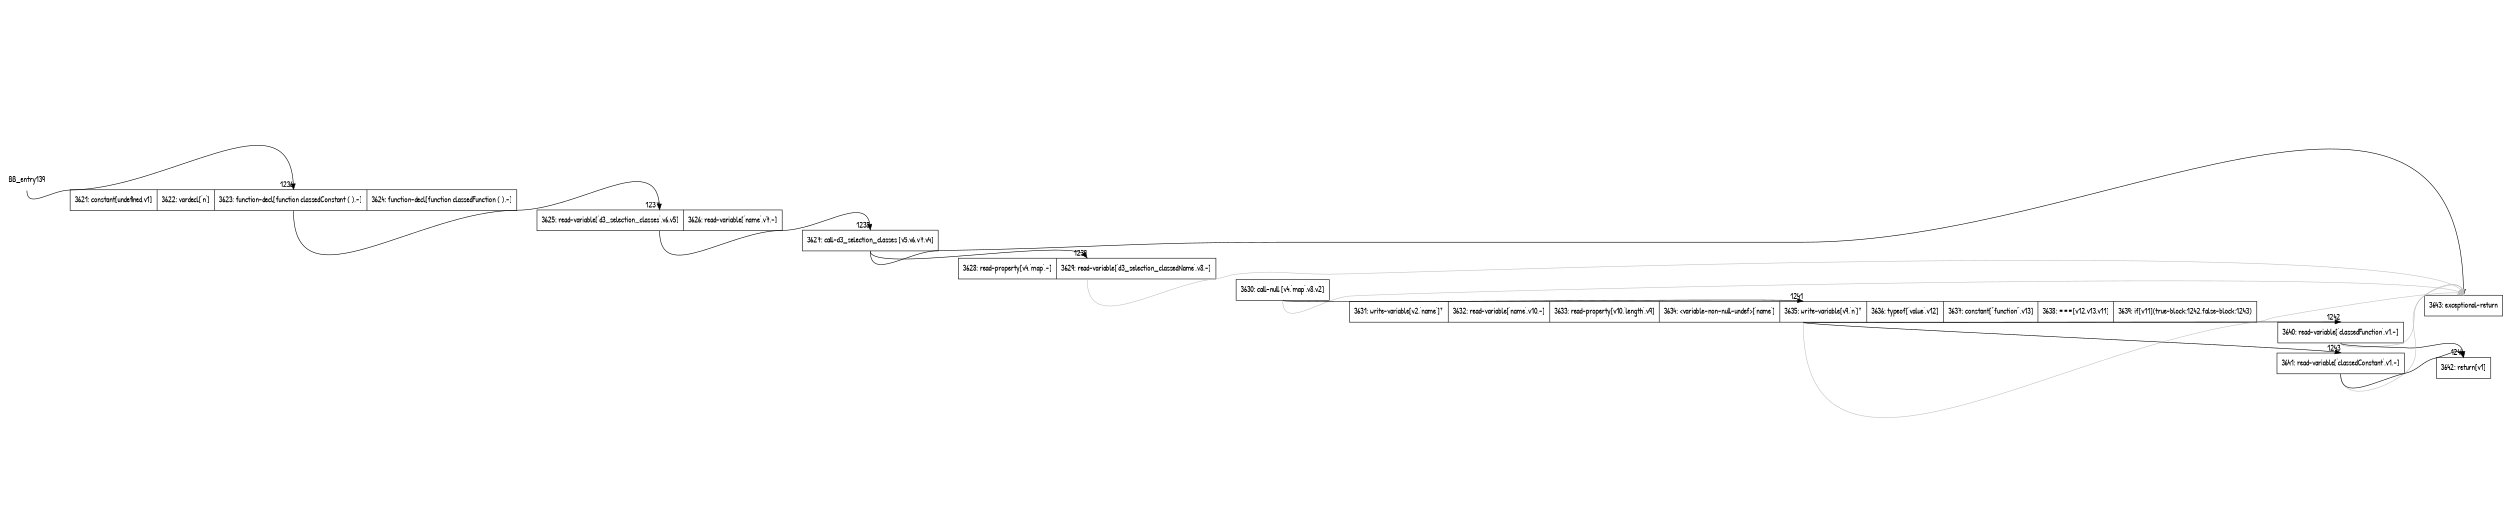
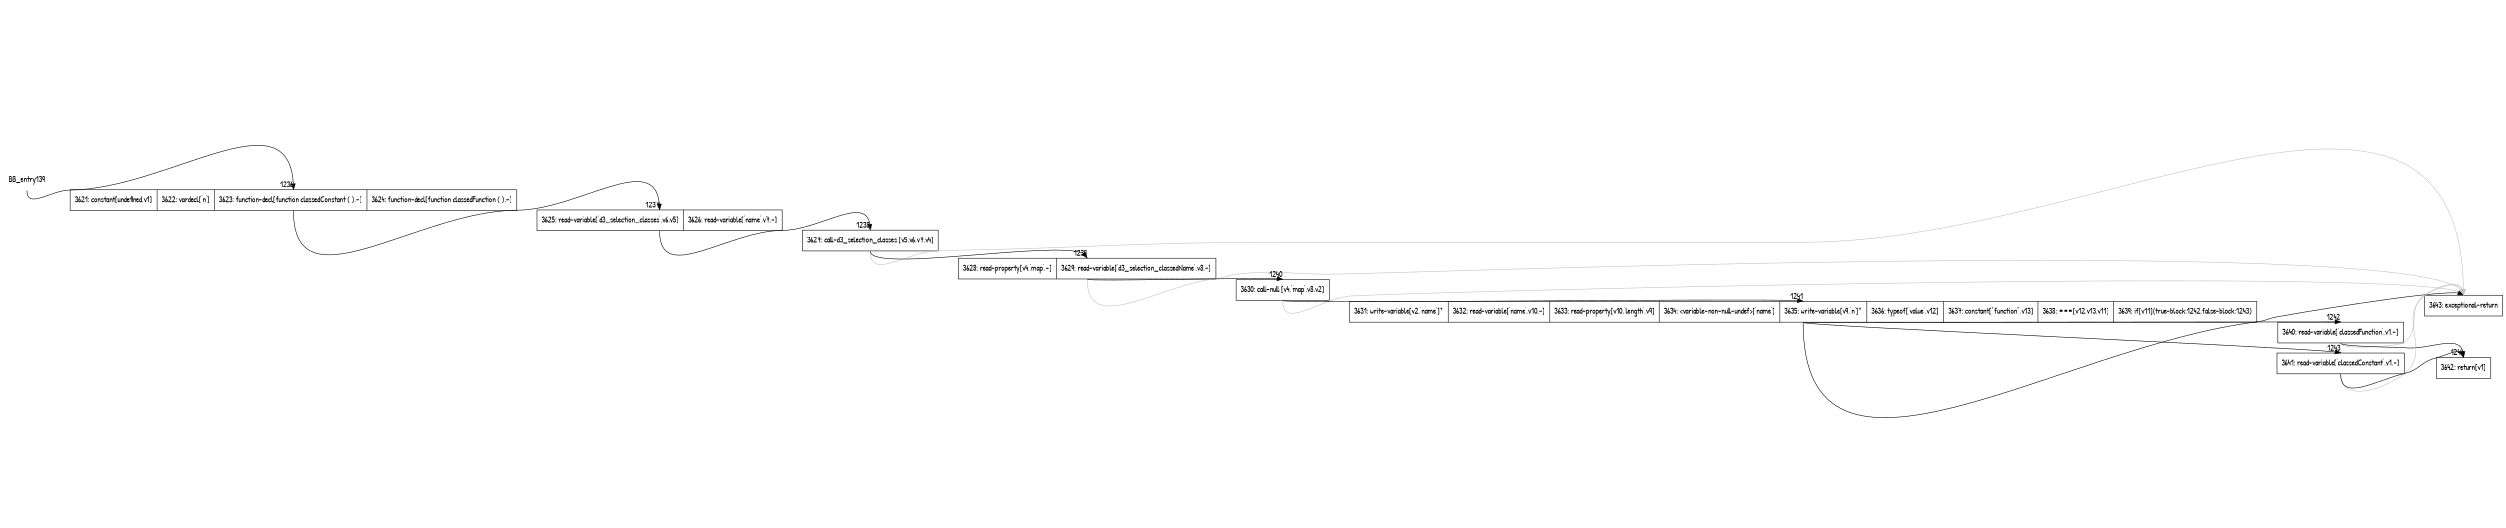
edge "3627: call-d3_selection_classes [v5,v6,v7,v4]" -> "3643: exceptional-return": color black -> gray
edge "3628: read-property[v4,'map',-]" -> "3630: call-null [v4,'map',v8,v2]": added
edge "3631: write-variable[v2,'name']*" -> "3643: exceptional-return": color gray -> black
